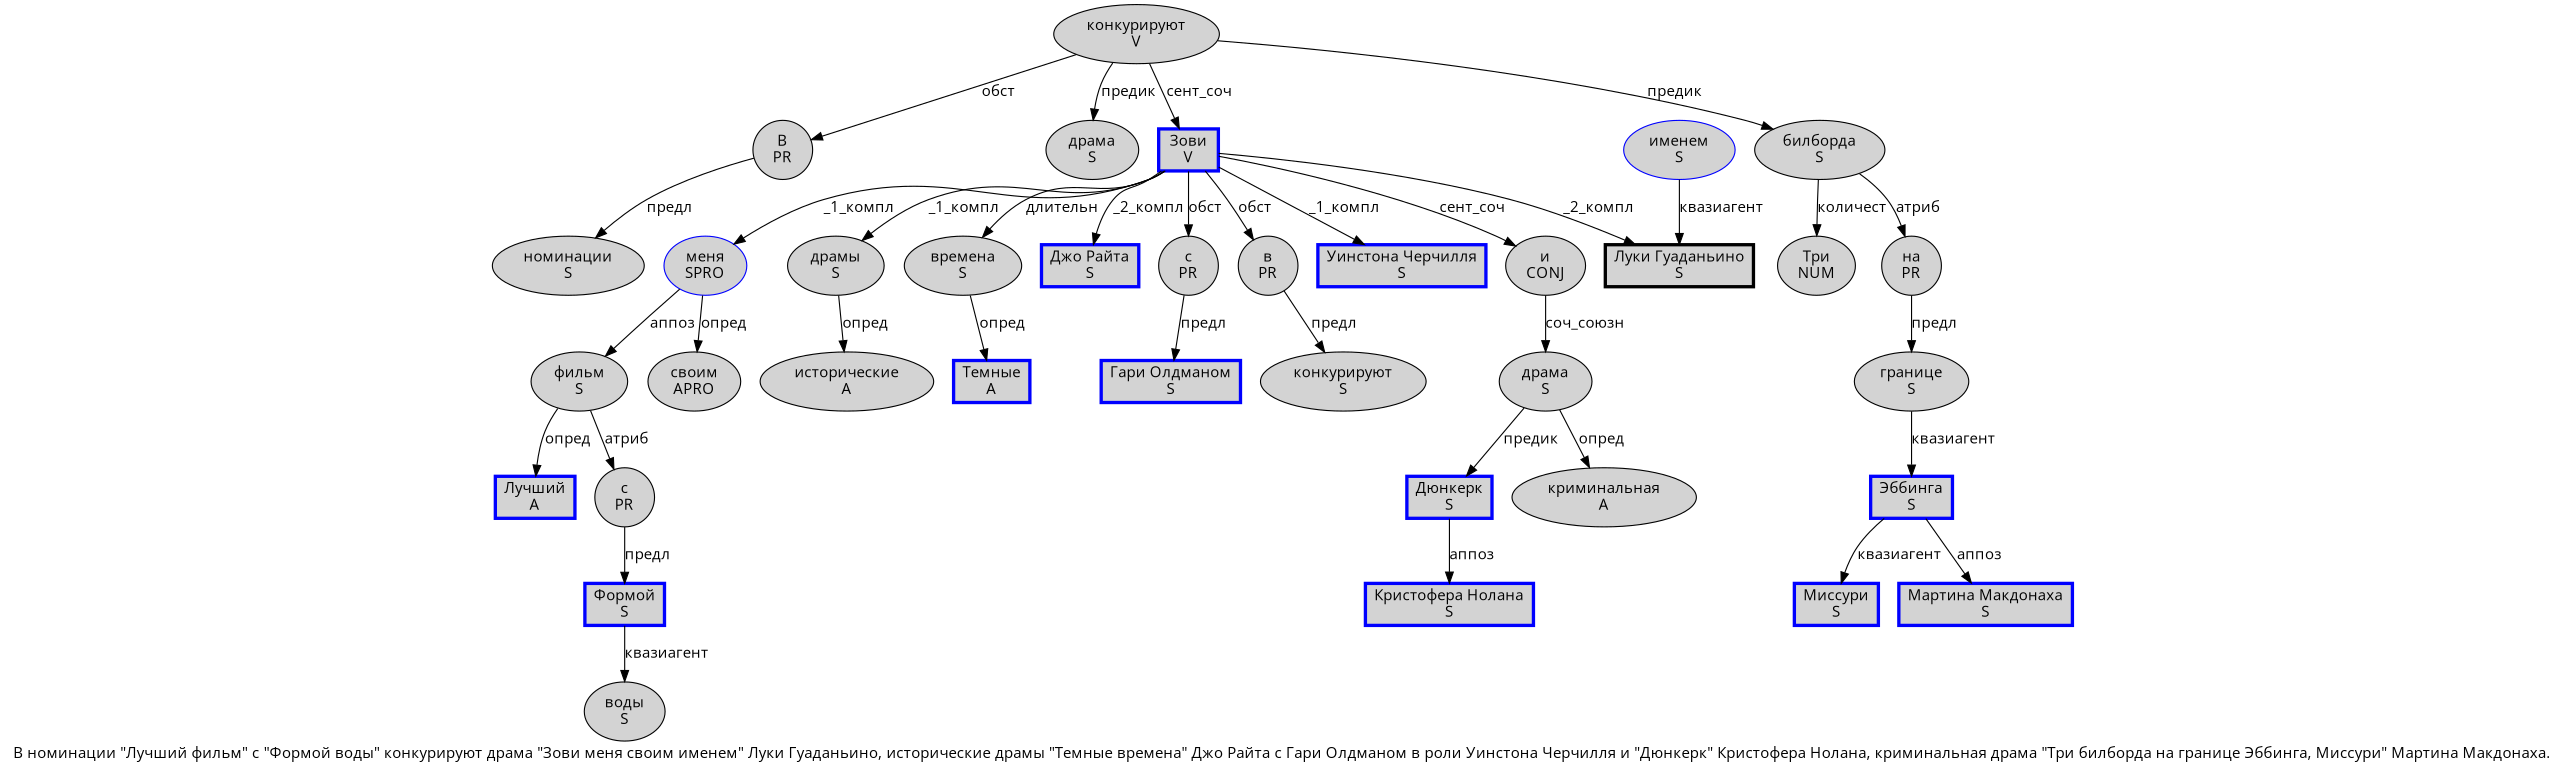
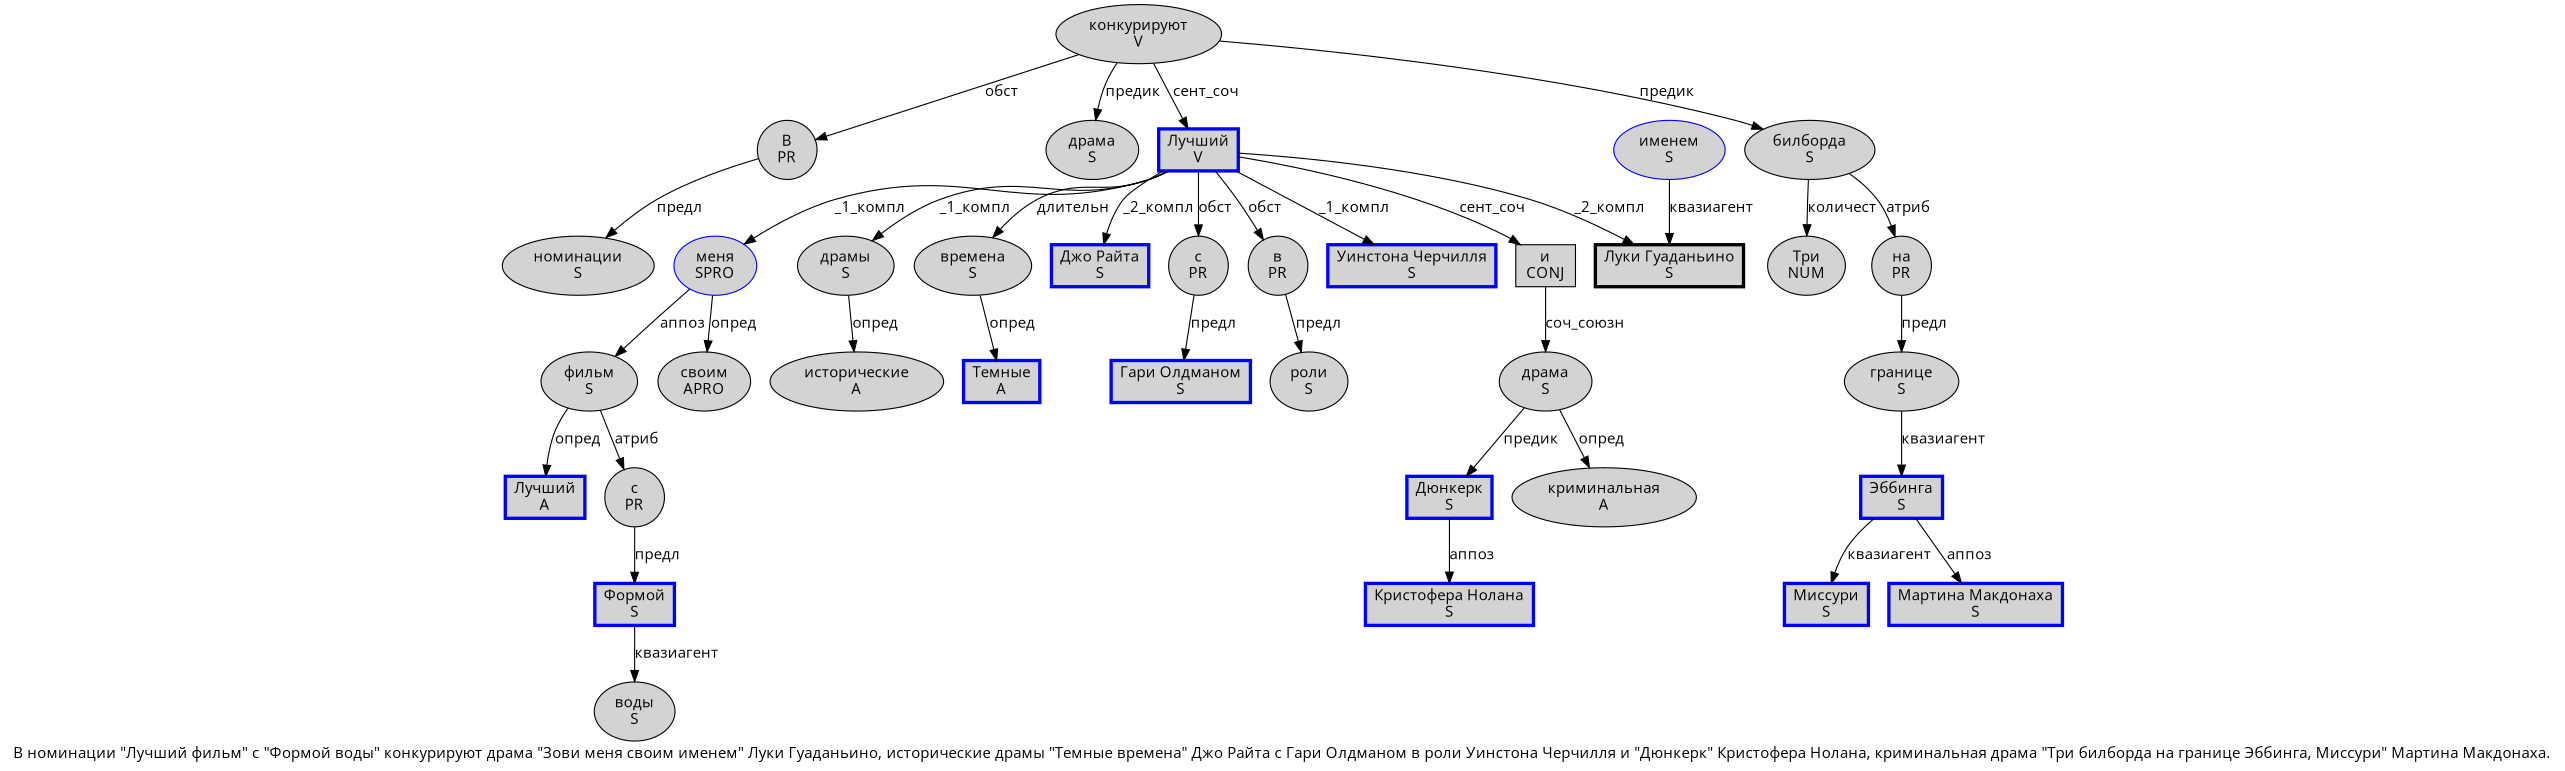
node "Зови V": label "Зови V" -> "Лучший V"
node "и CONJ": shape ellipse -> box
node "конкурируют S": label "конкурируют S" -> "роли S"
